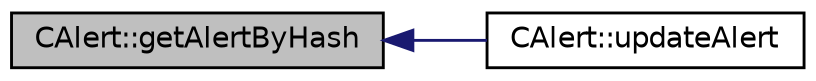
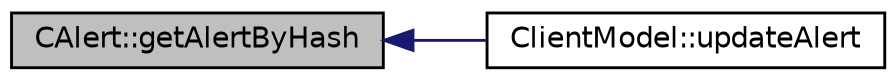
node "CAlert::updateAlert": label "CAlert::updateAlert" -> "ClientModel::updateAlert"
